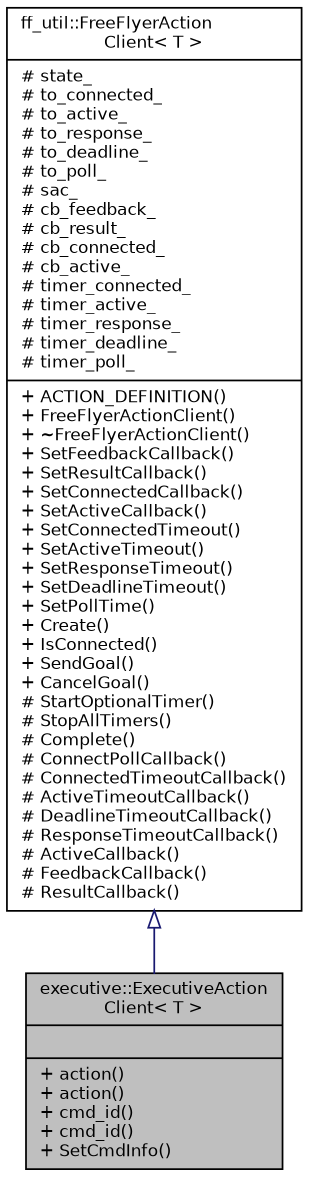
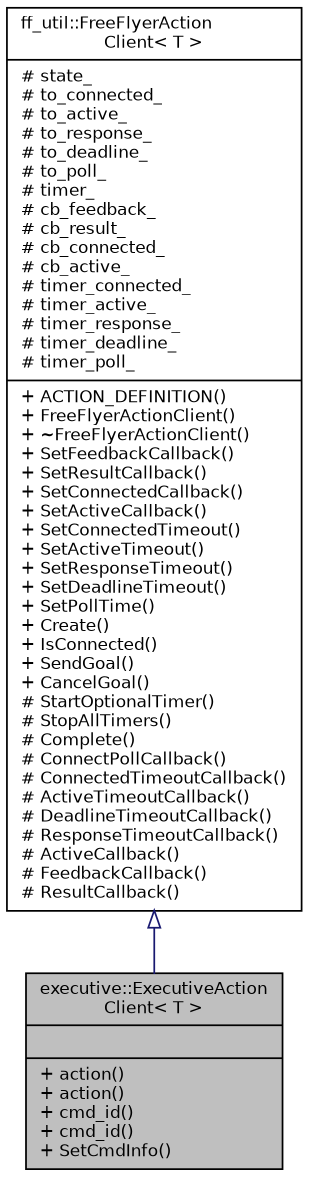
node "ff_util::FreeFlyerAction": text "# sac_" -> "# timer_"
